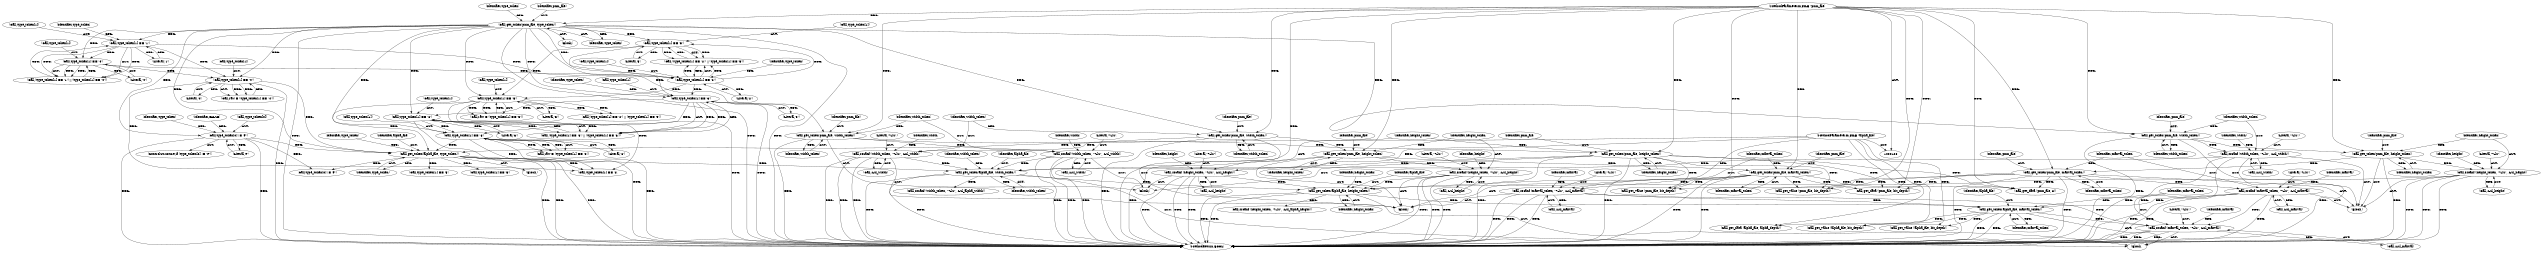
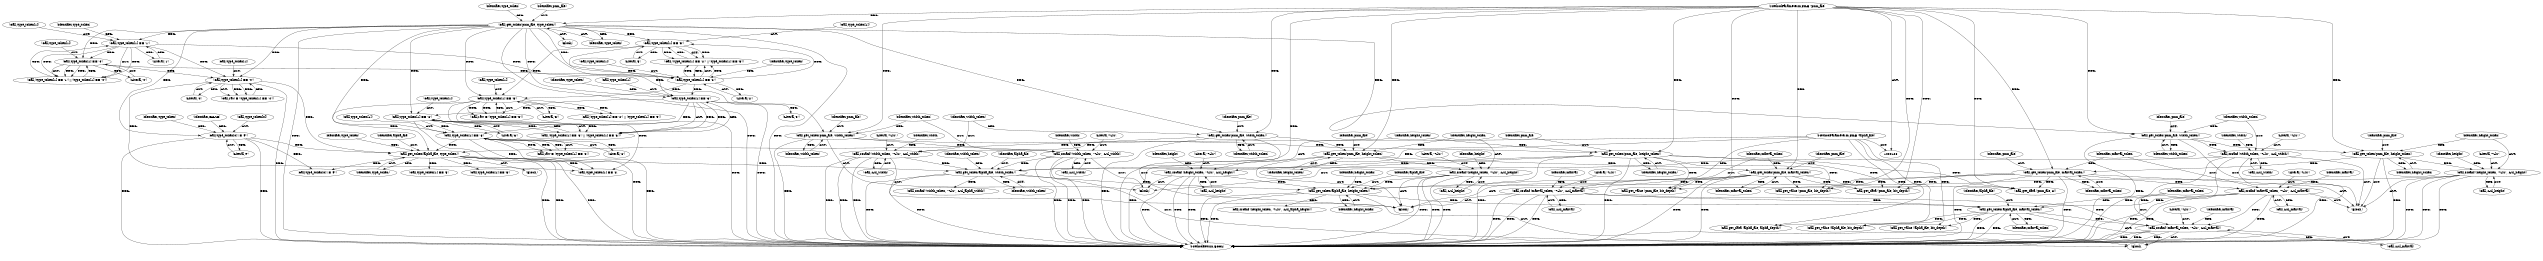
edge "(Call,get_token(pnm_file, type_token))" -> "(Call,get_token(alpha_file, type_token))": removed, label "DDG:"
edge "(Literal,'3')" -> "(Call,type_token[1] == '3')": removed, label "AST:"
node "(ControlStructure,if (type_token[0] != 'P'))": removed
